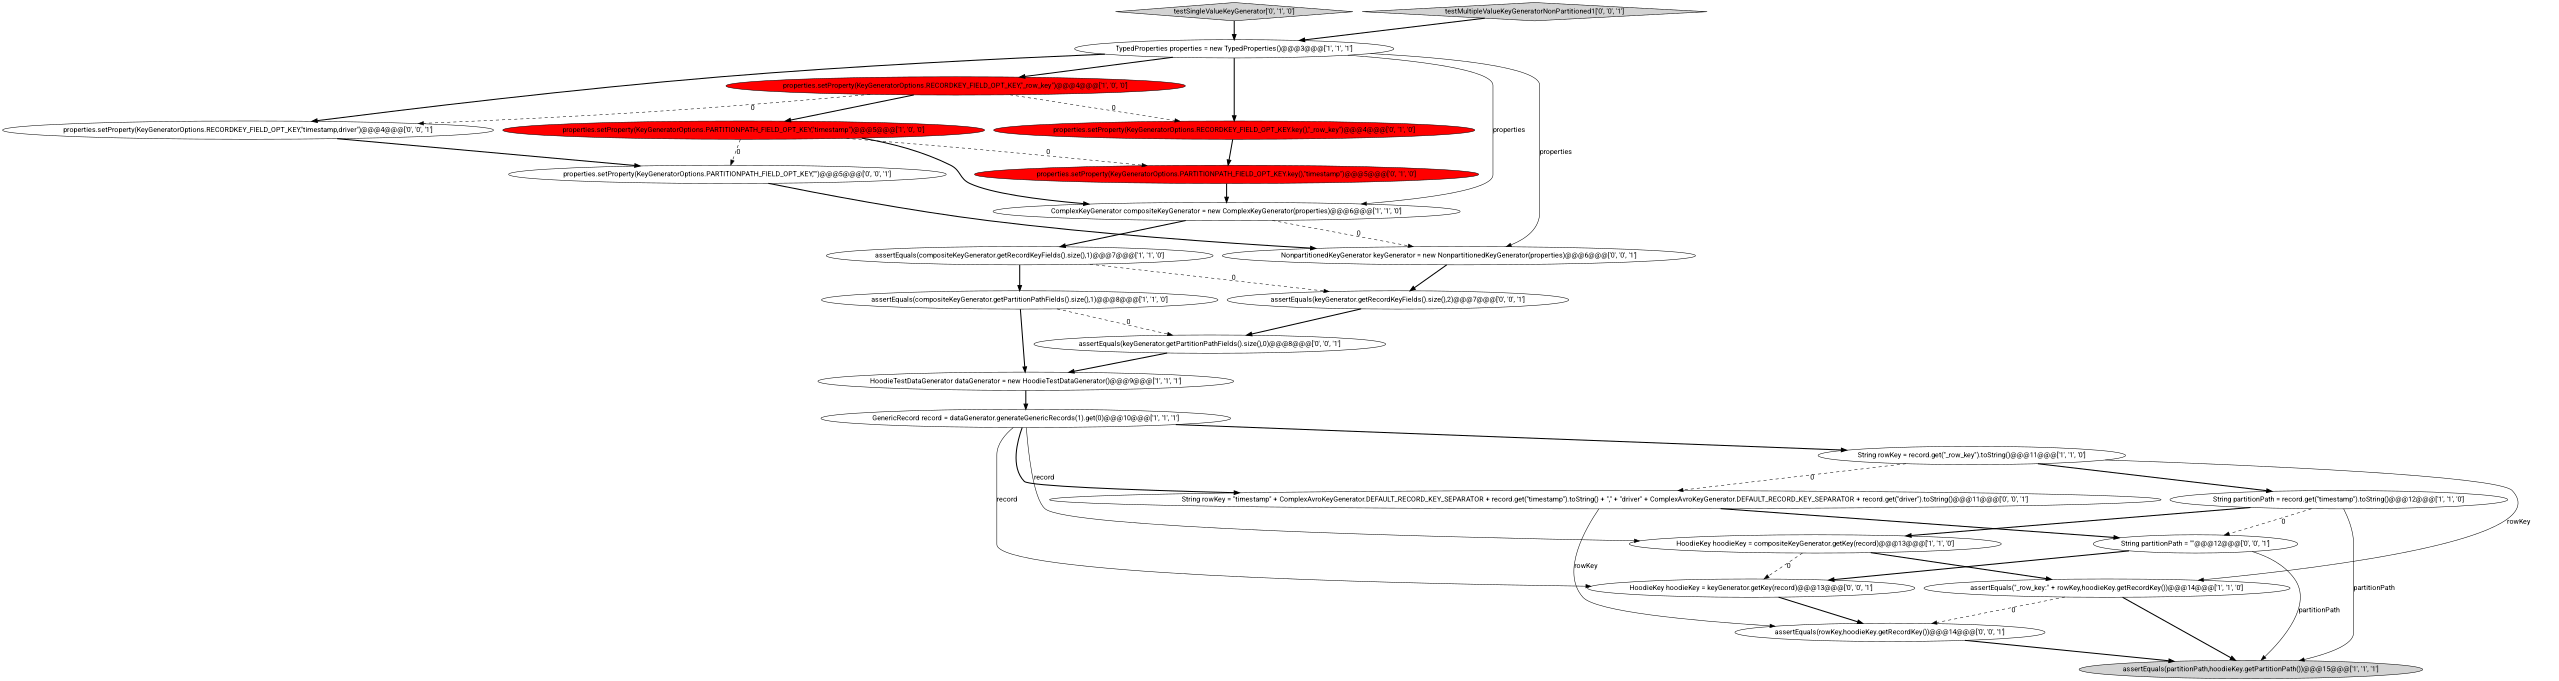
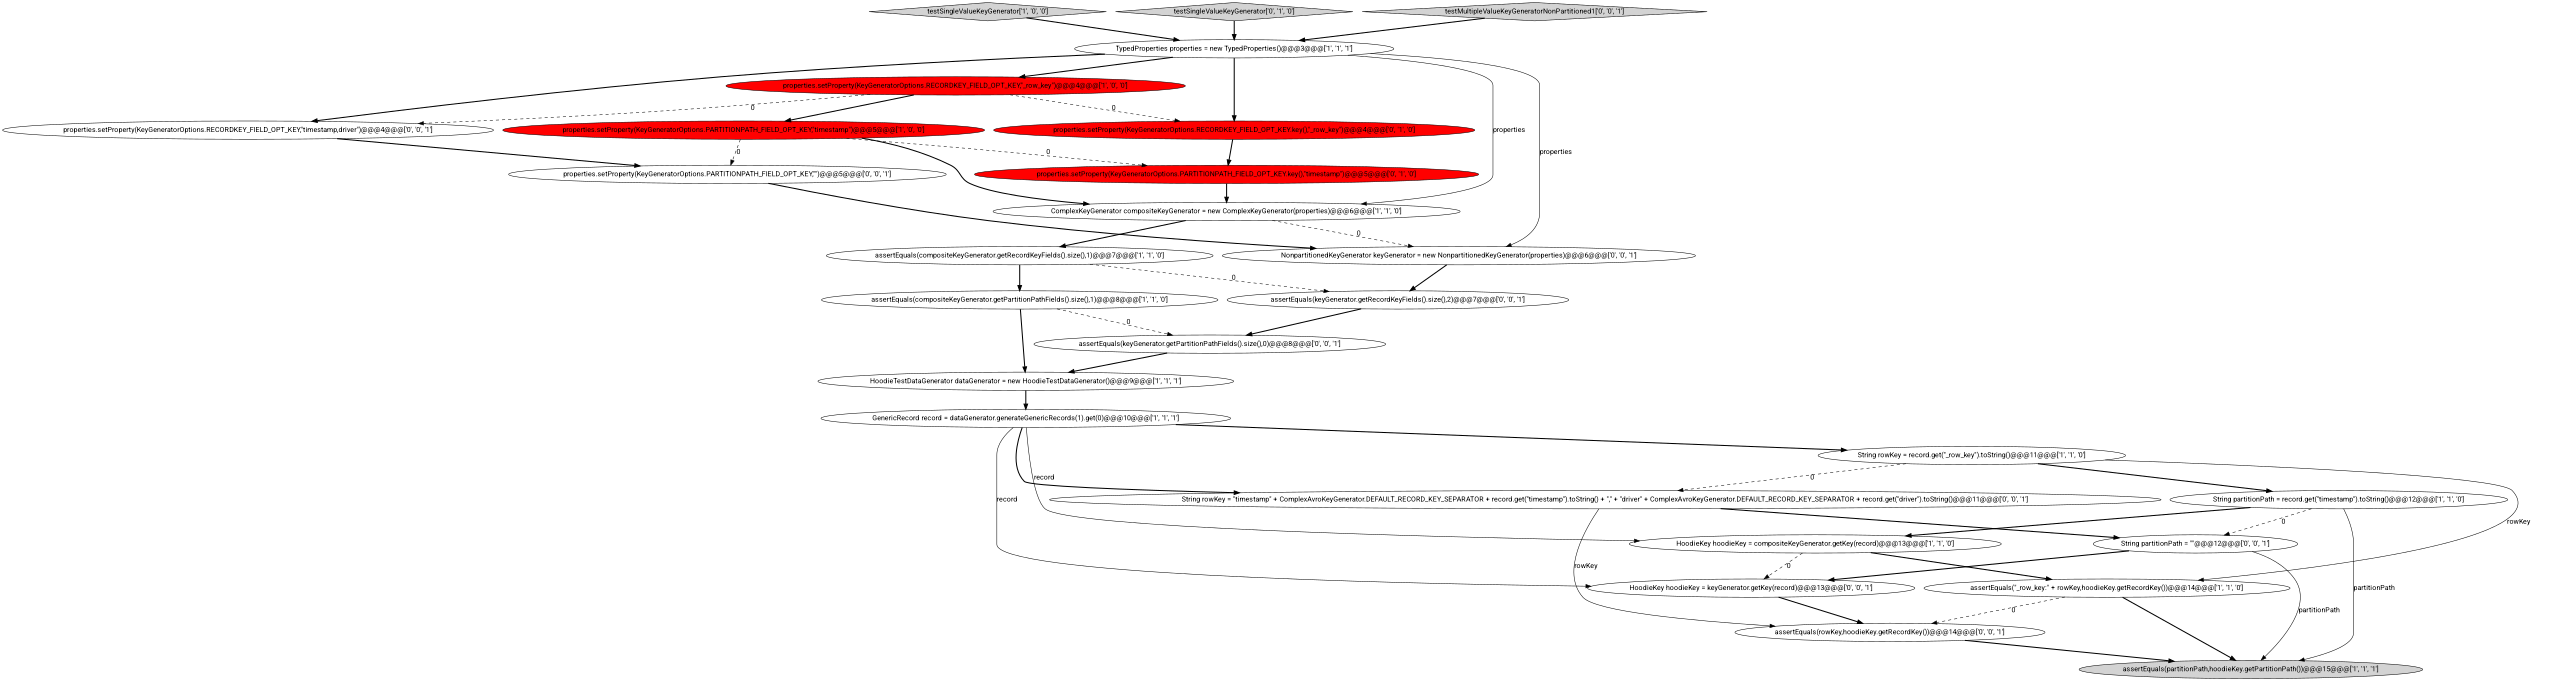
node "testSingleValueKeyGenerator['1', '0', '0']": added
